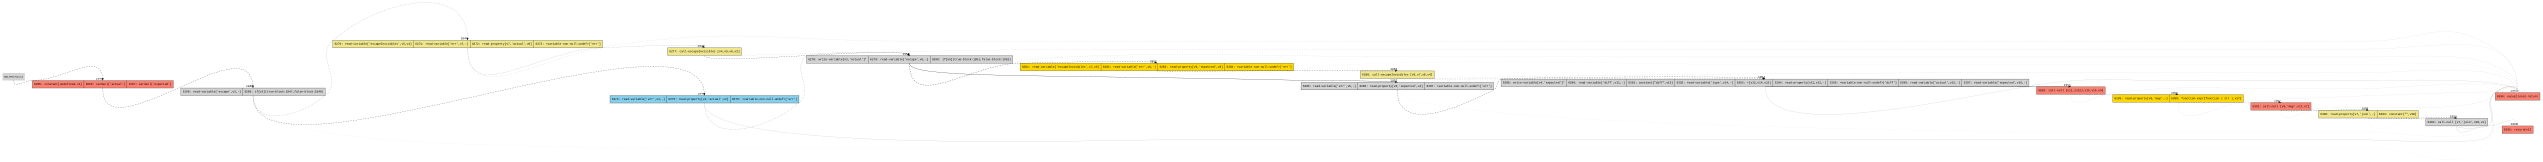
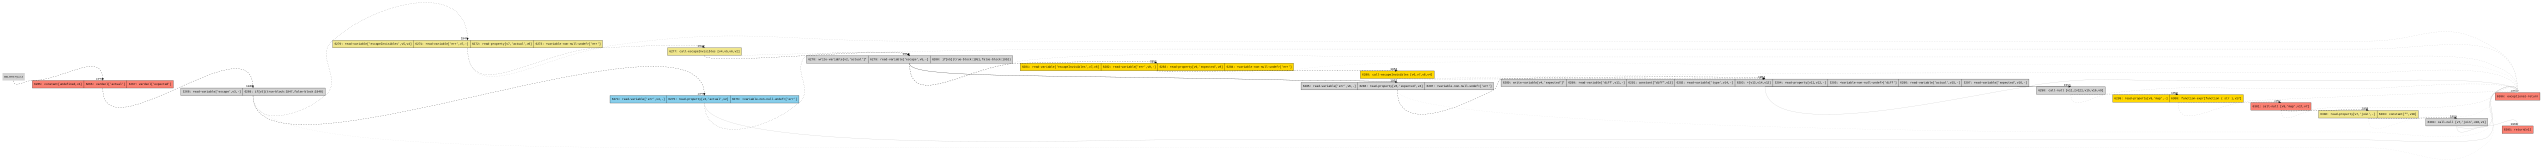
node "6288: call-escapeInvisibles [v6,v7,v8,v4]": fillcolor khaki -> gold
node "6298: call-null [v11,[v12],v15,v16,v9]": fillcolor salmon -> lightgrey
